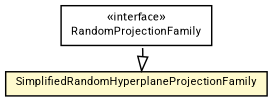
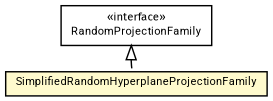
edge "RandomProjectionFamily" -> "SimplifiedRandomHyperplaneProjectionFamily": reversed
